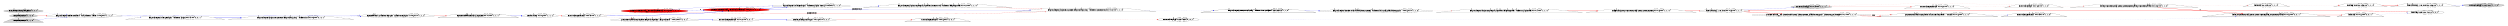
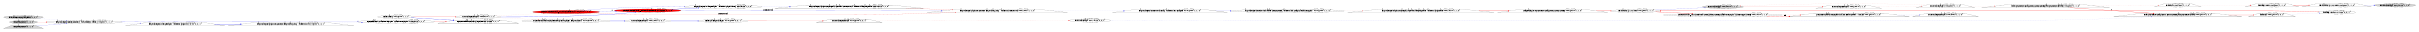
edge "expectPostRebalanceCatchup(SNAPSHOT)@@@7@@@['1', '1', '1']" -> "member.wakeup()@@@8@@@['1', '1', '1']": reversed
